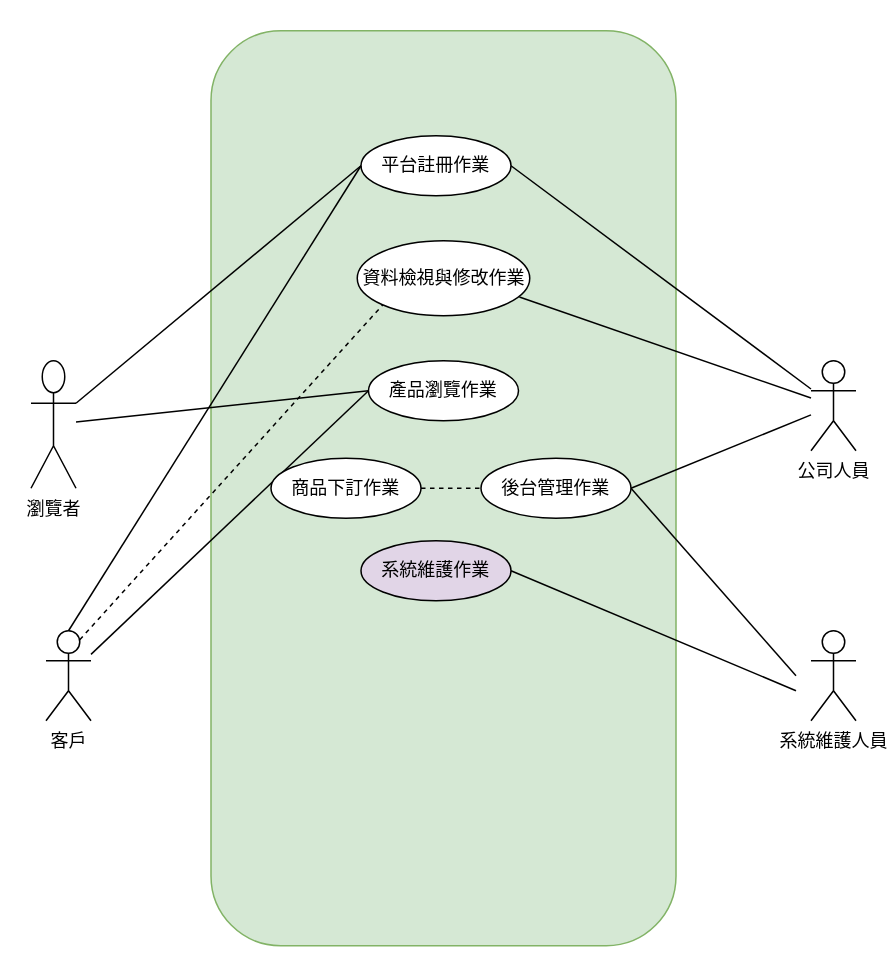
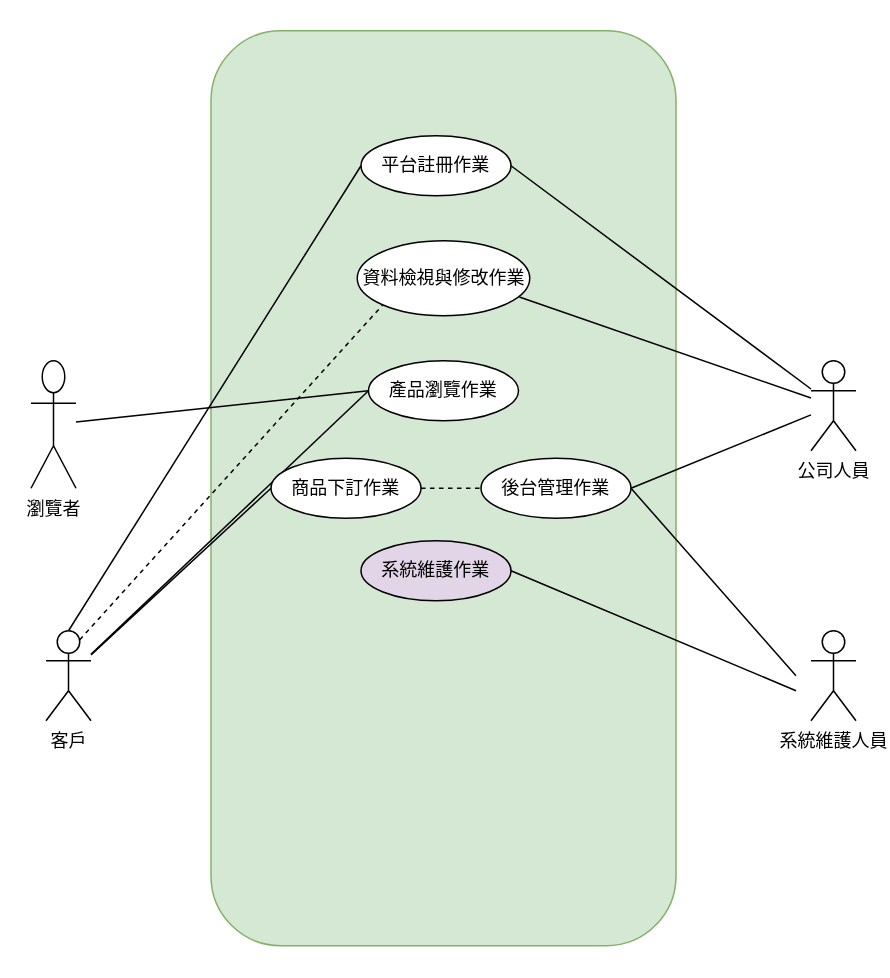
edge "平台註冊作業" -- "瀏覽者": removed
edge "商品下訂作業" -- "客戶": added
